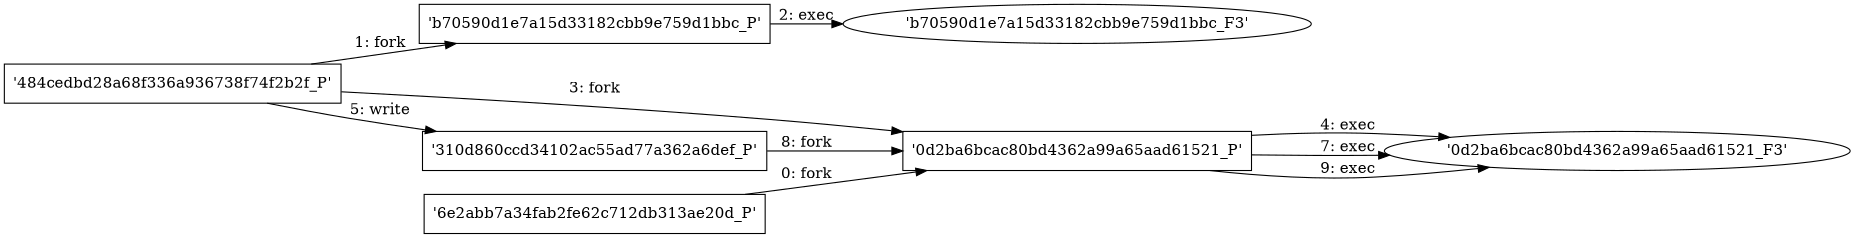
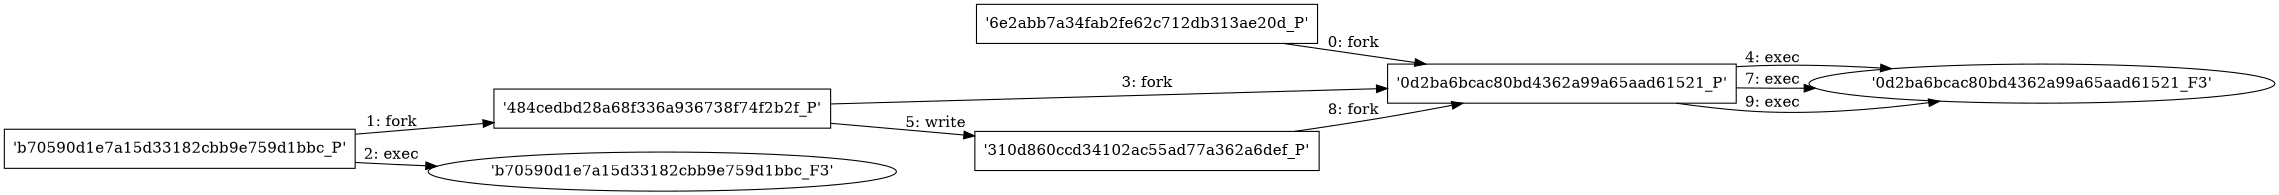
edge "'484cedbd28a68f336a936738f74f2b2f_P'" -> "'b70590d1e7a15d33182cbb9e759d1bbc_P'": reversed
